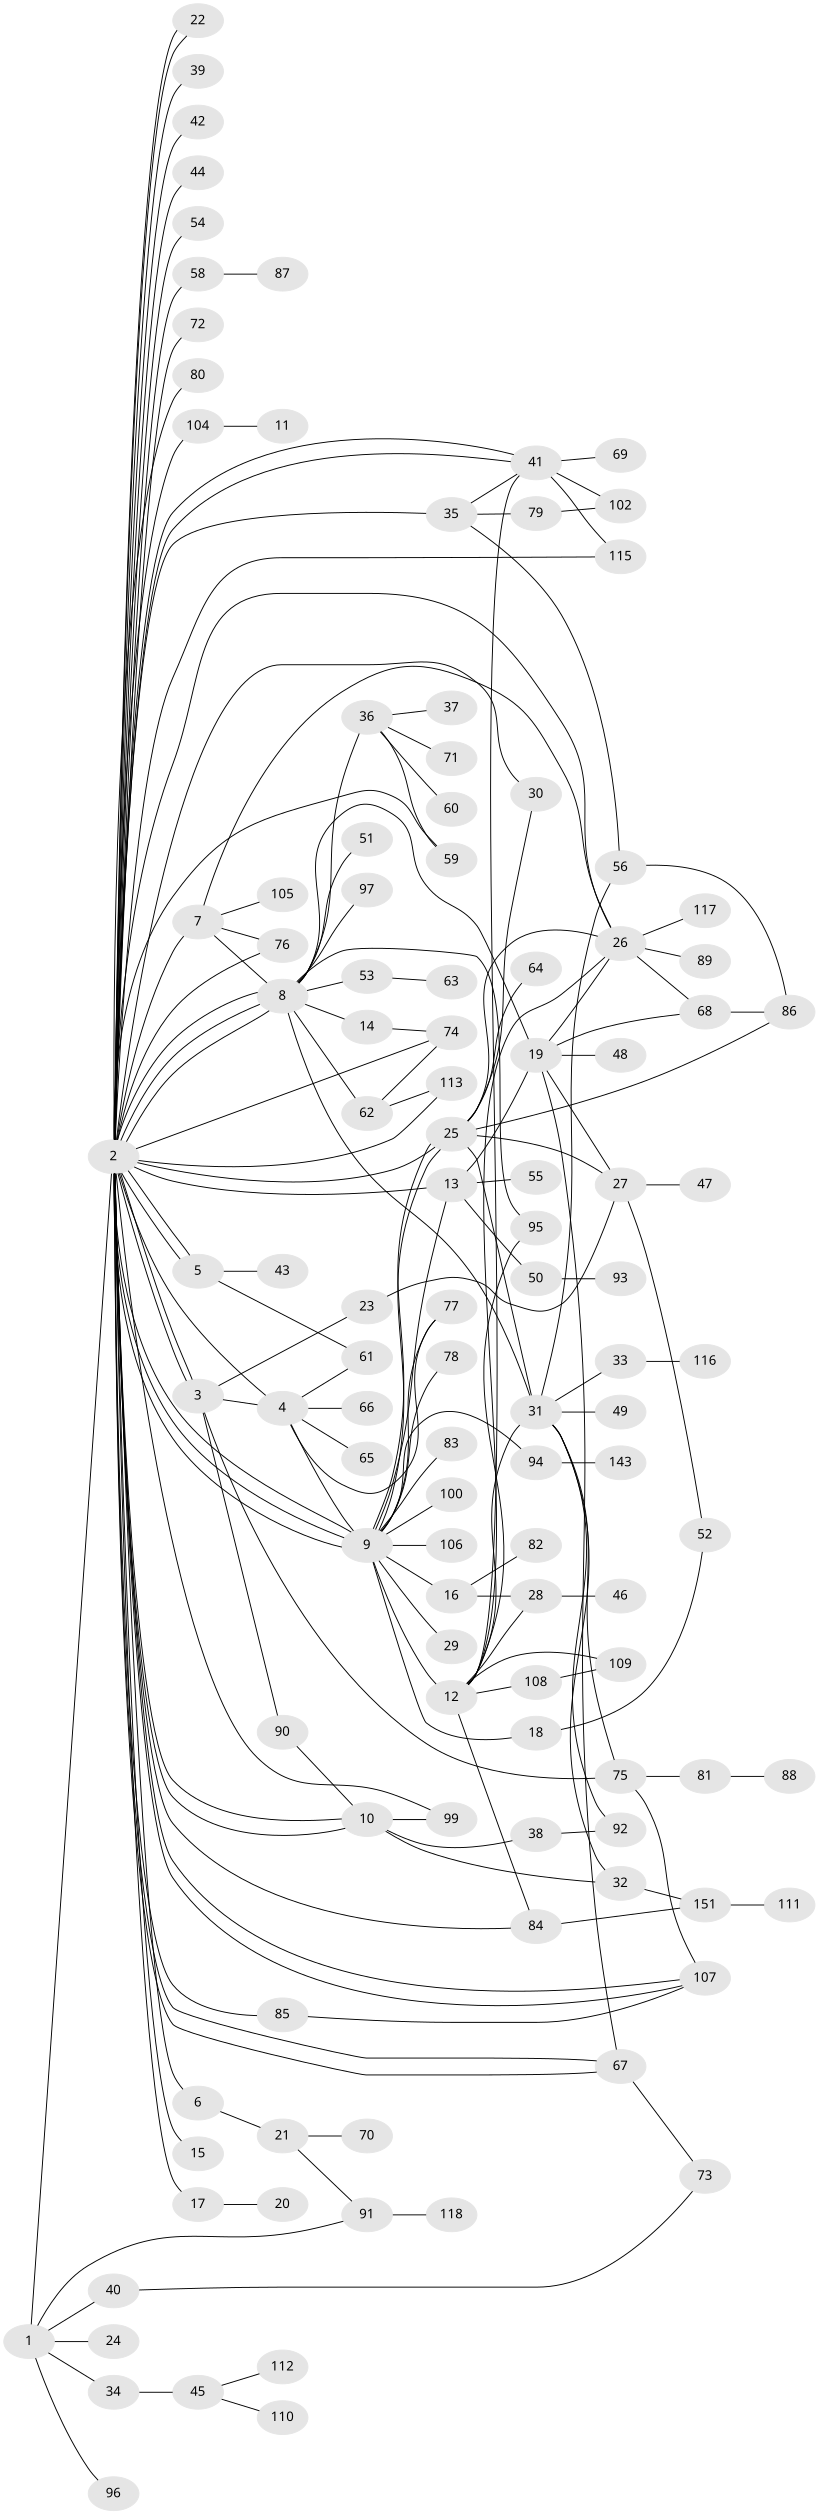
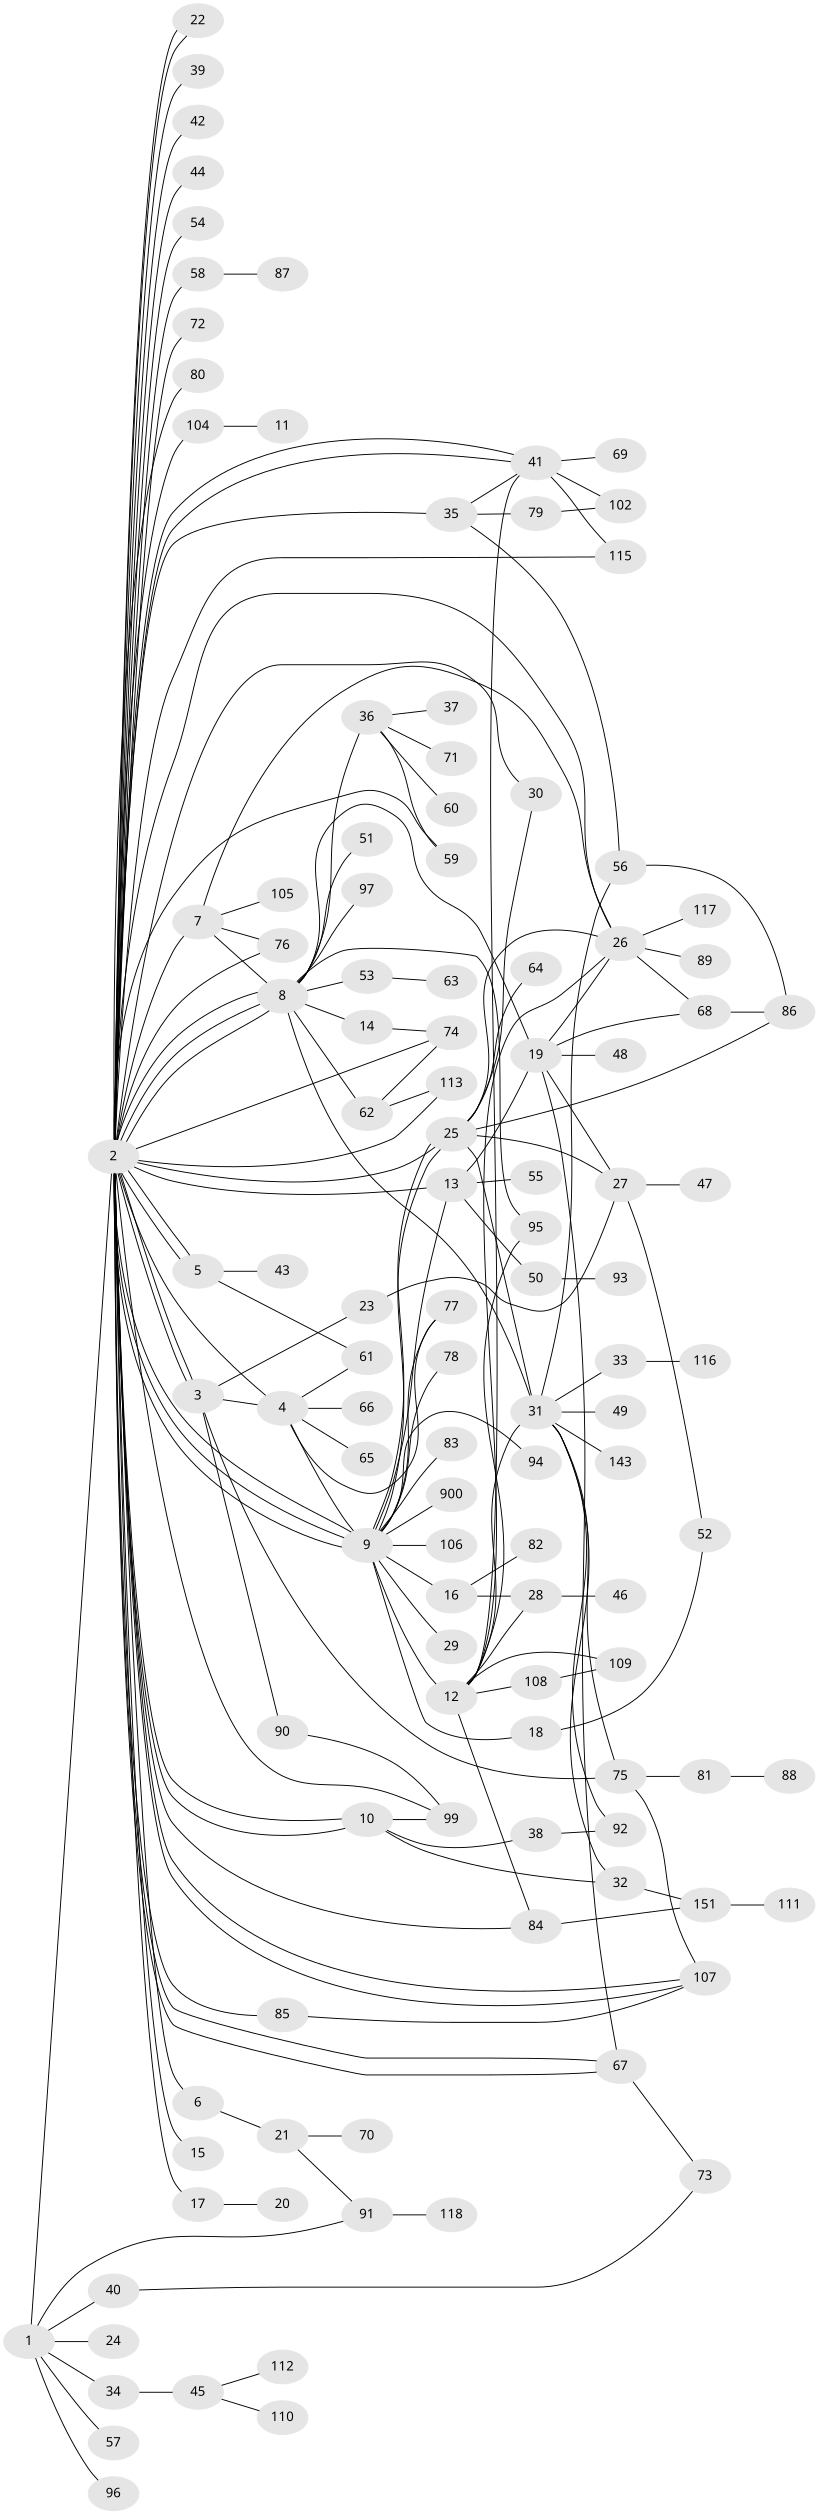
edge "94" -- "143": now "31" -- "143"
node "100": label "100" -> "900"
edge "90" -- "10": now "90" -- "99"
node "57": added
